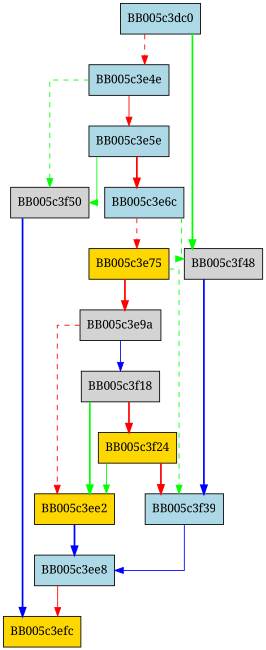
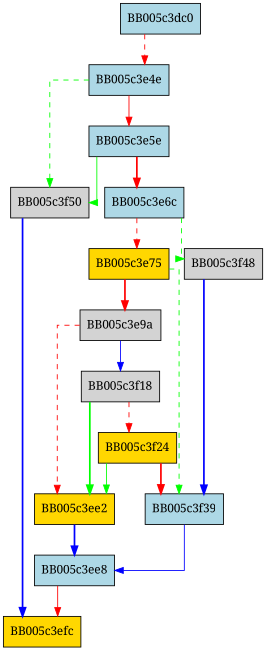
edge "BB005c3dc0" -> "BB005c3f48": removed
edge "BB005c3f18" -> "BB005c3f24": style bold -> dashed
